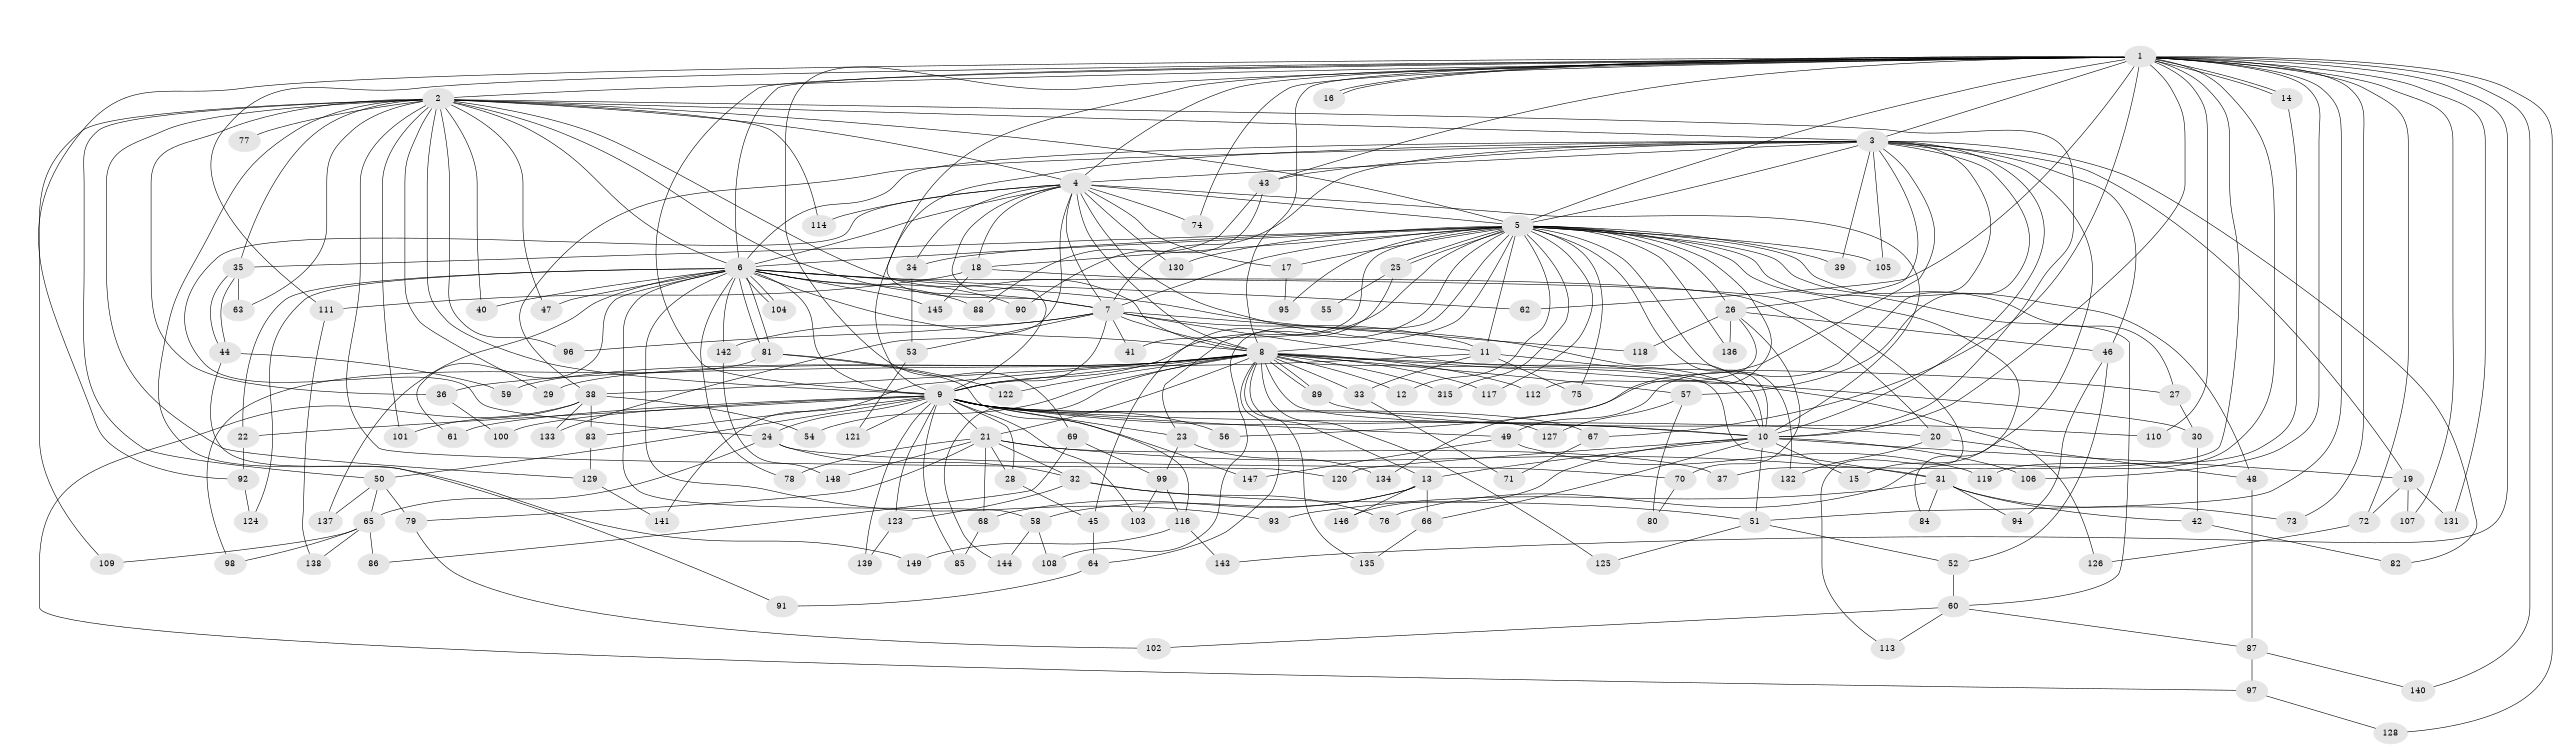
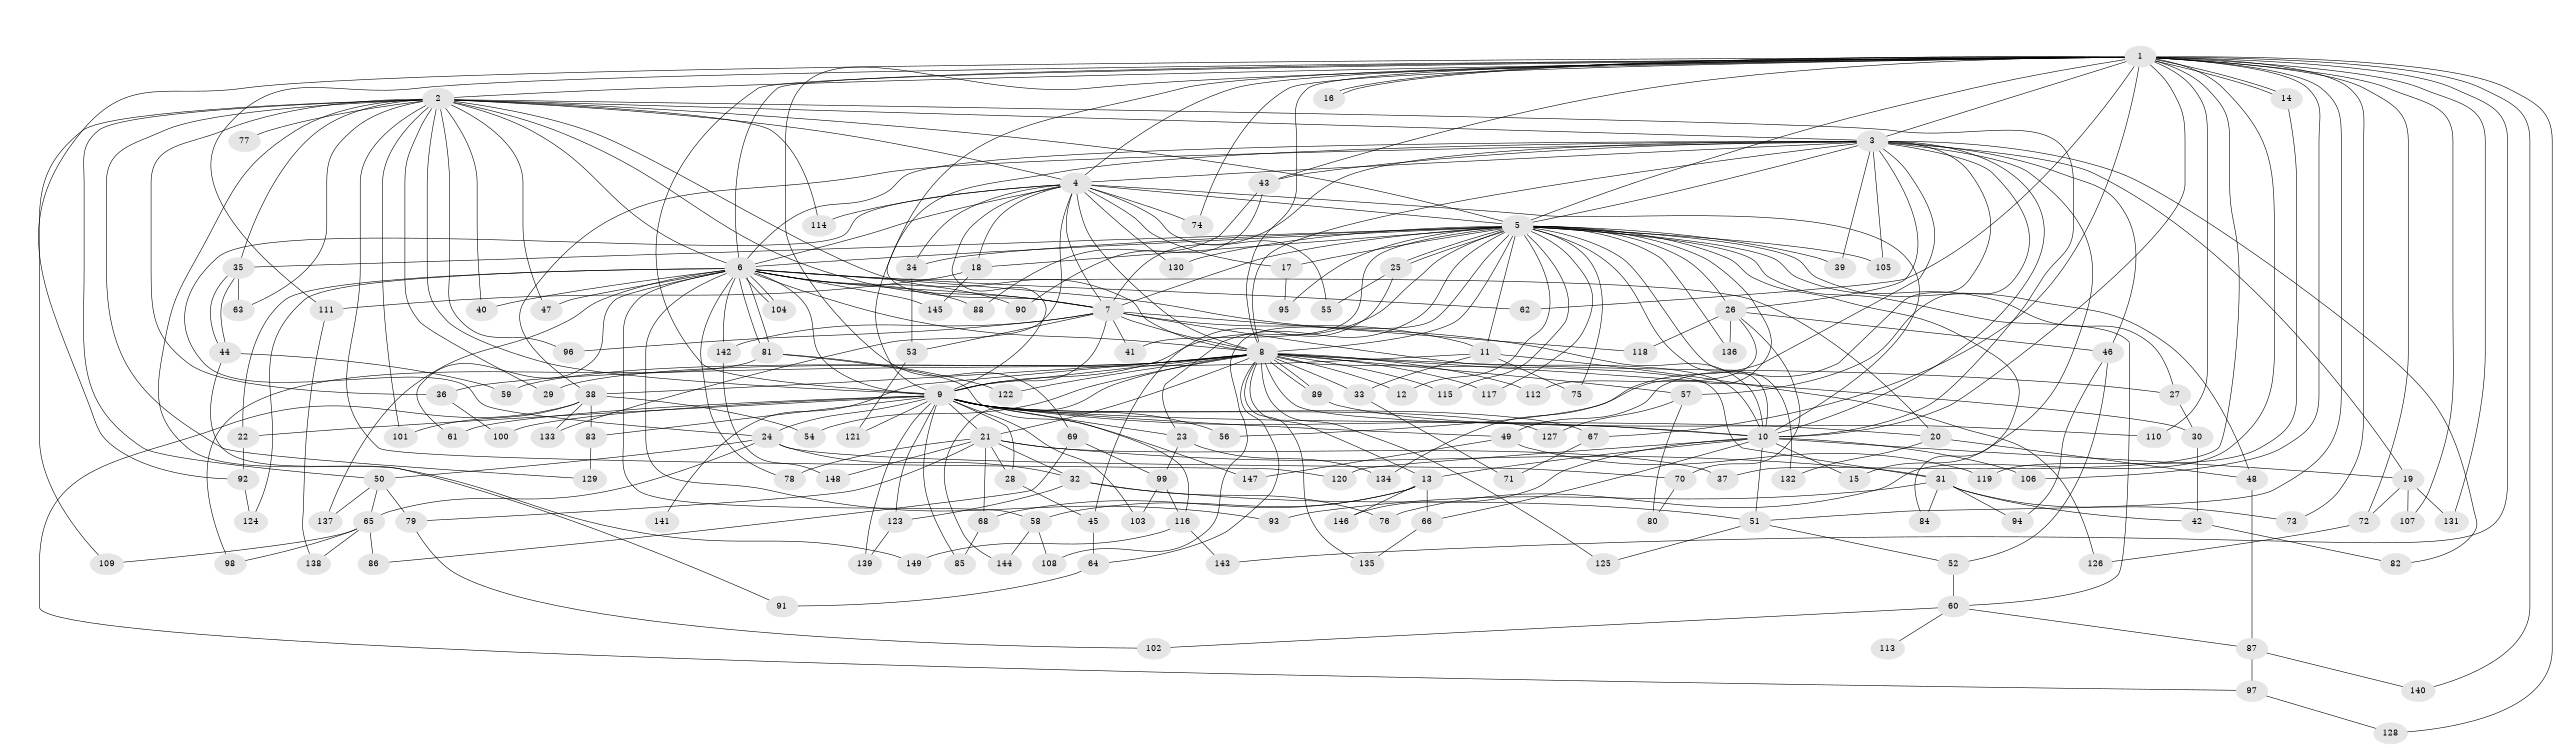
edge "3" -- "8": added
edge "6" -- "7": added
edge "18" -- "113": removed
edge "4" -- "11": now "4" -- "55"
node "315": label "315" -> "115"
edge "9" -- "50": now "24" -- "50"
edge "129" -- "141": removed
